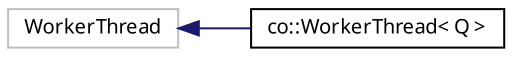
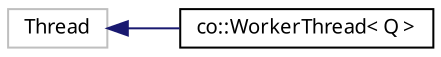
node "WorkerThread": label "WorkerThread" -> "Thread"
